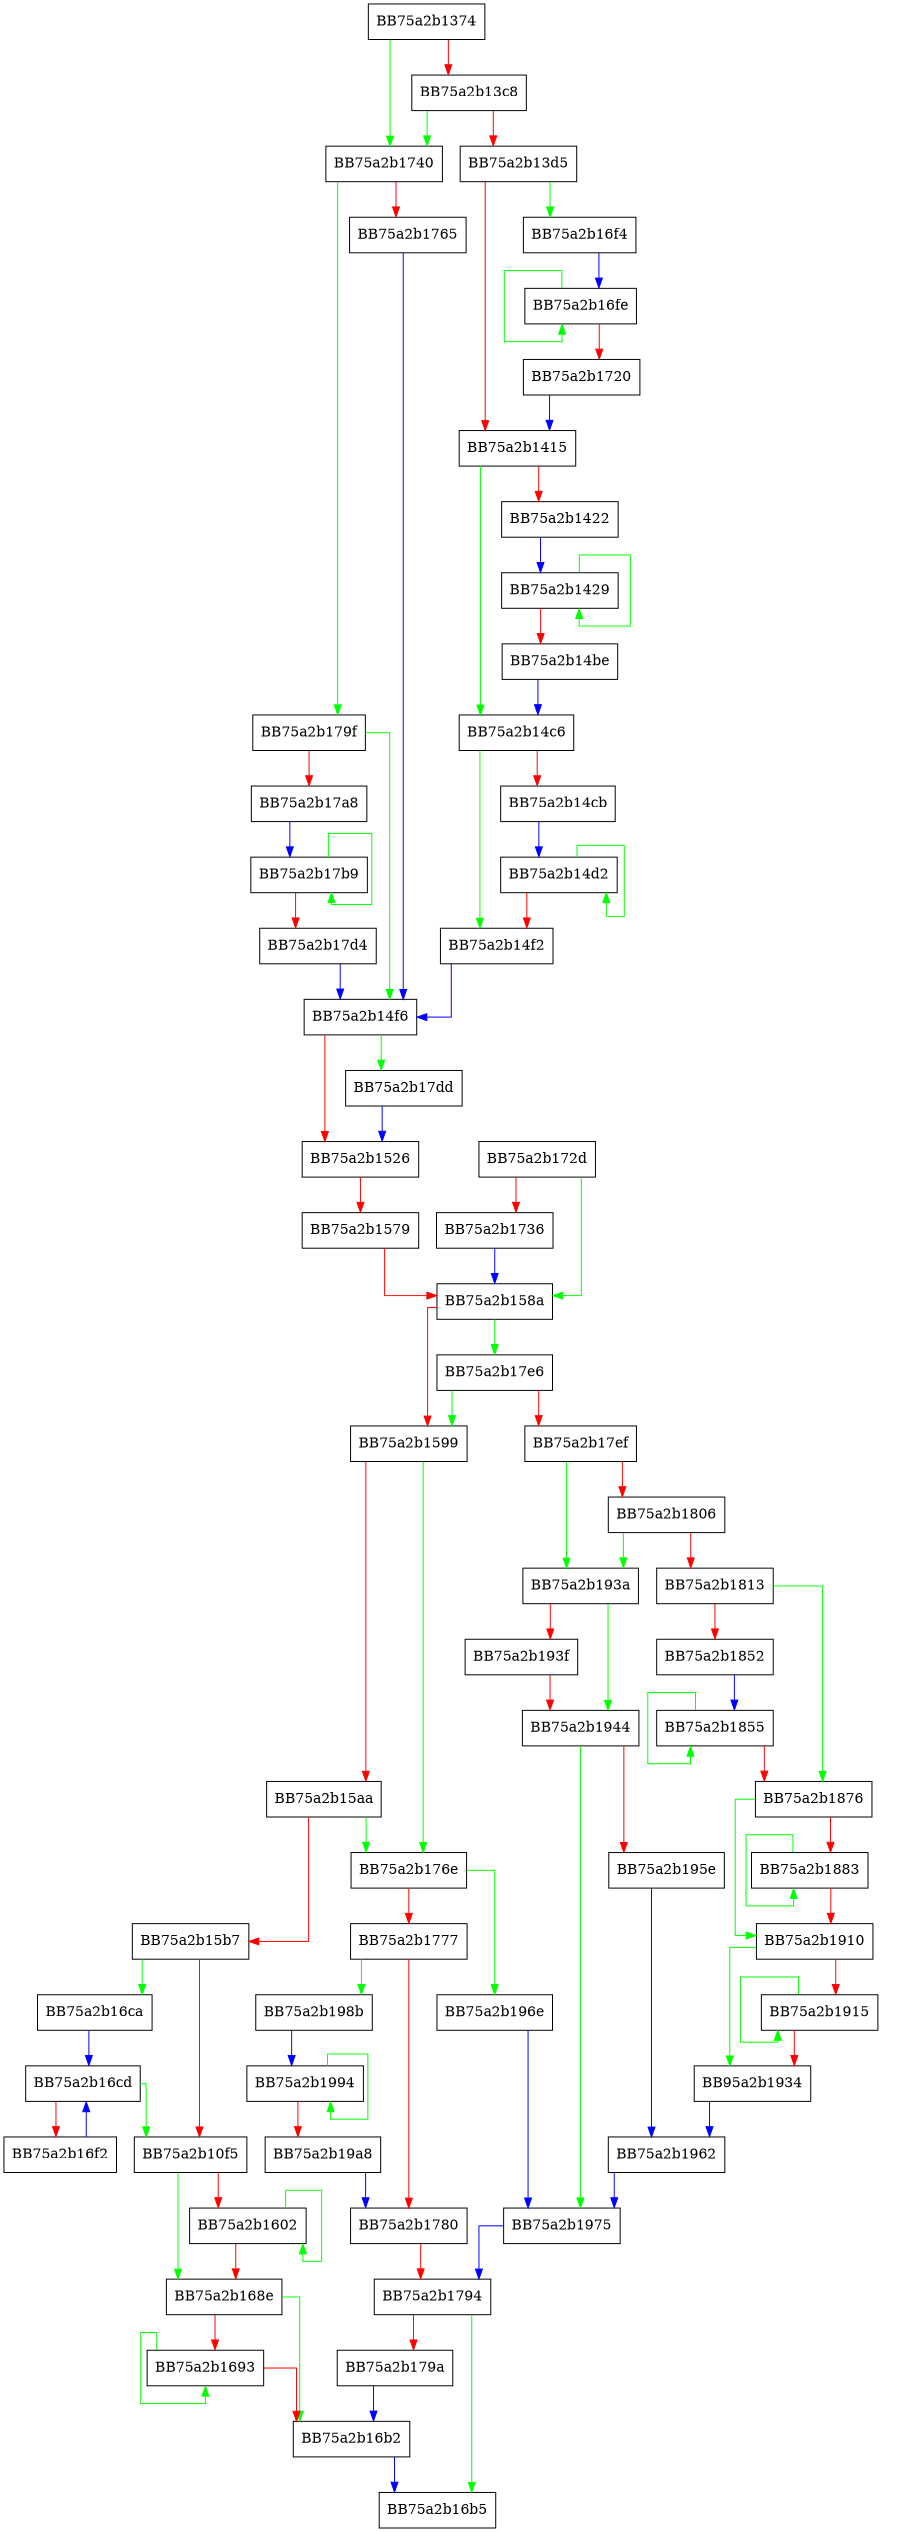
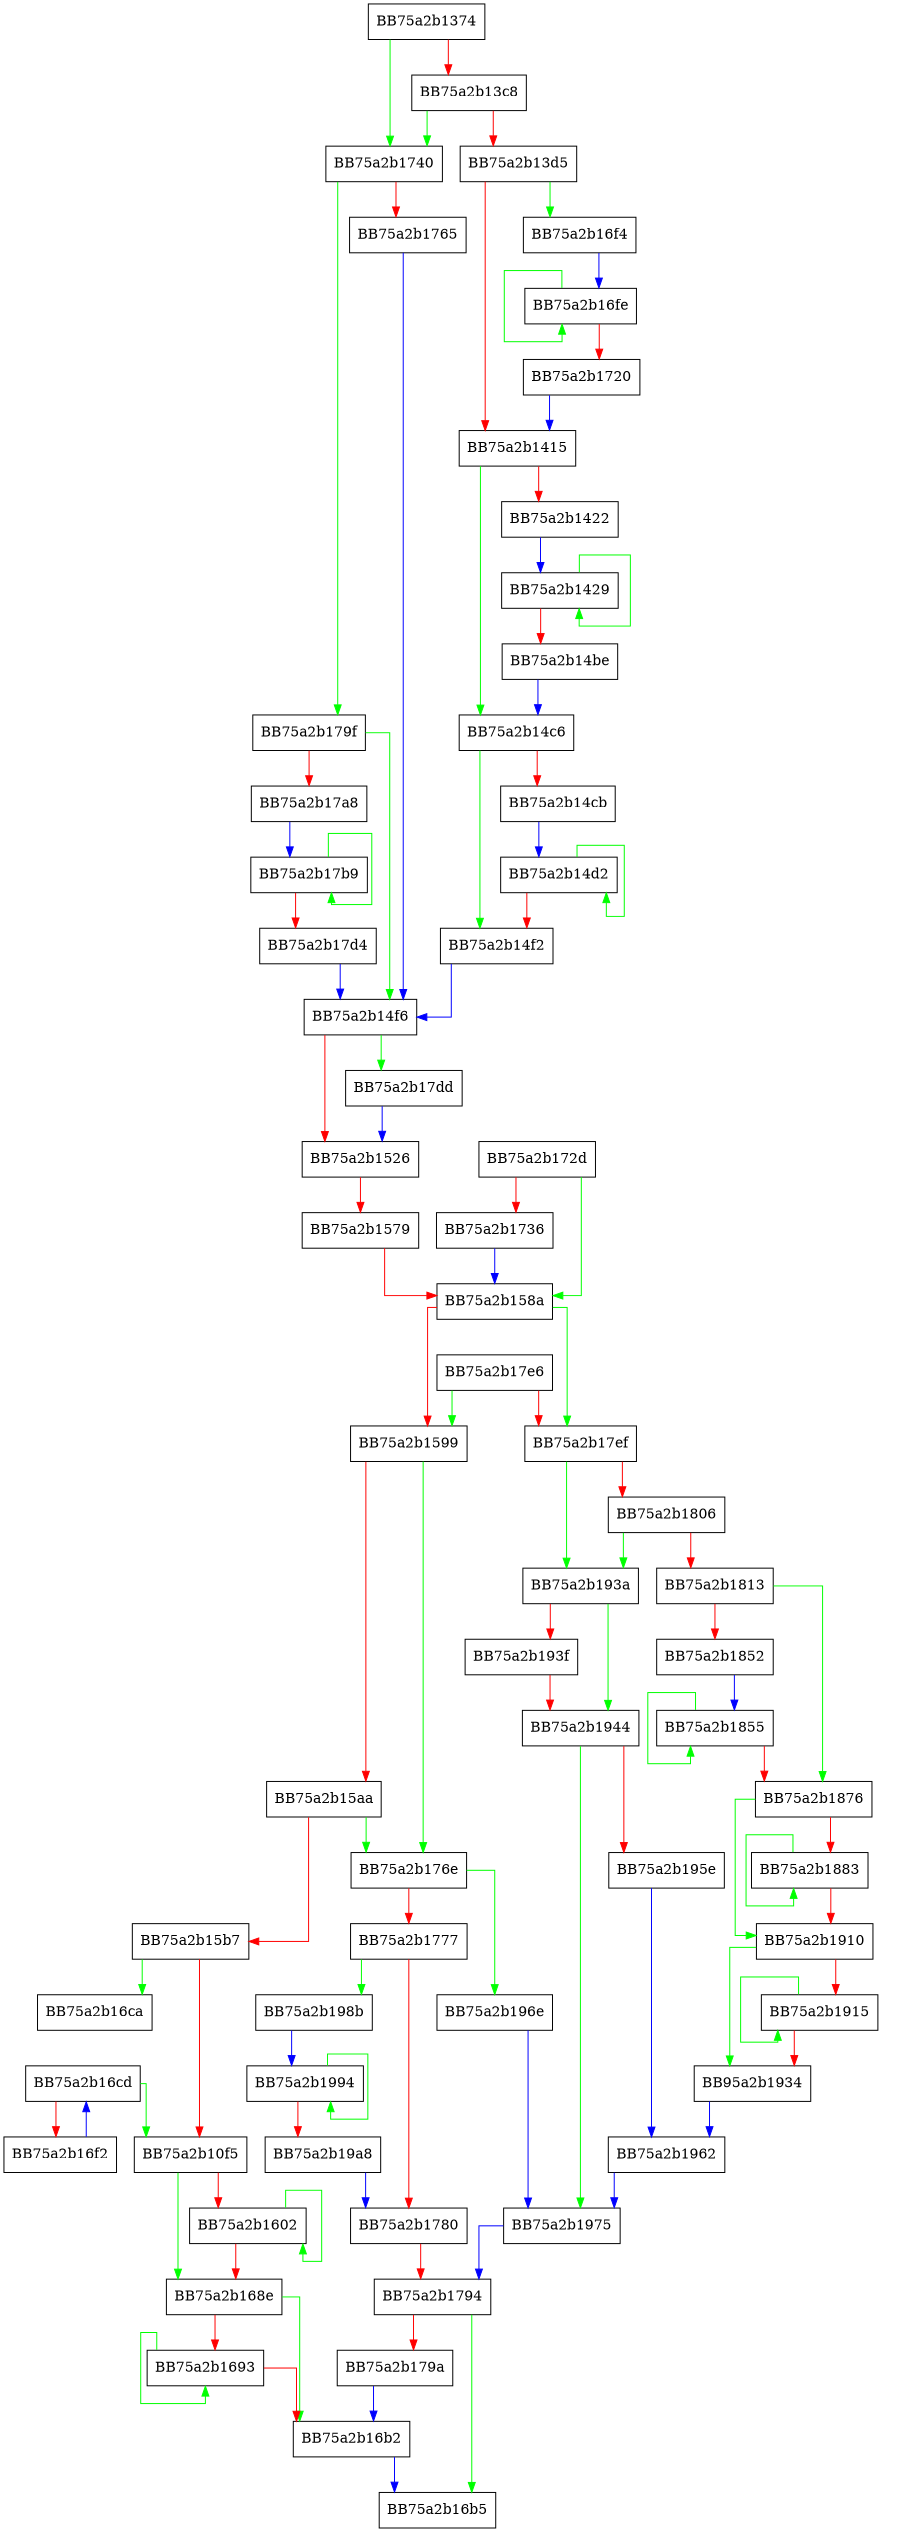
edge "BB75a2b158a" -> "BB75a2b17e6": now "BB75a2b158a" -> "BB75a2b17ef"
edge "BB75a2b16ca" -> "BB75a2b16cd": removed
